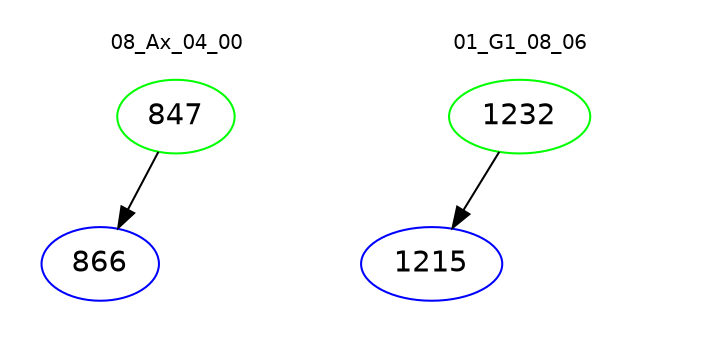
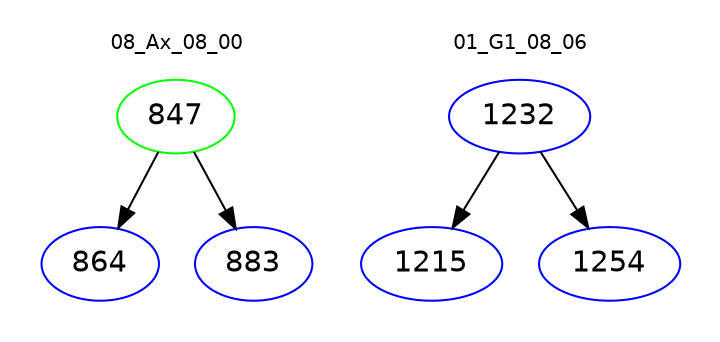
cluster "08_Ax_04_00": label "08_Ax_04_00" -> "08_Ax_08_00"
node "1232": color green -> blue
node "866": label "866" -> "864"
node "883": added
node "1254": added
